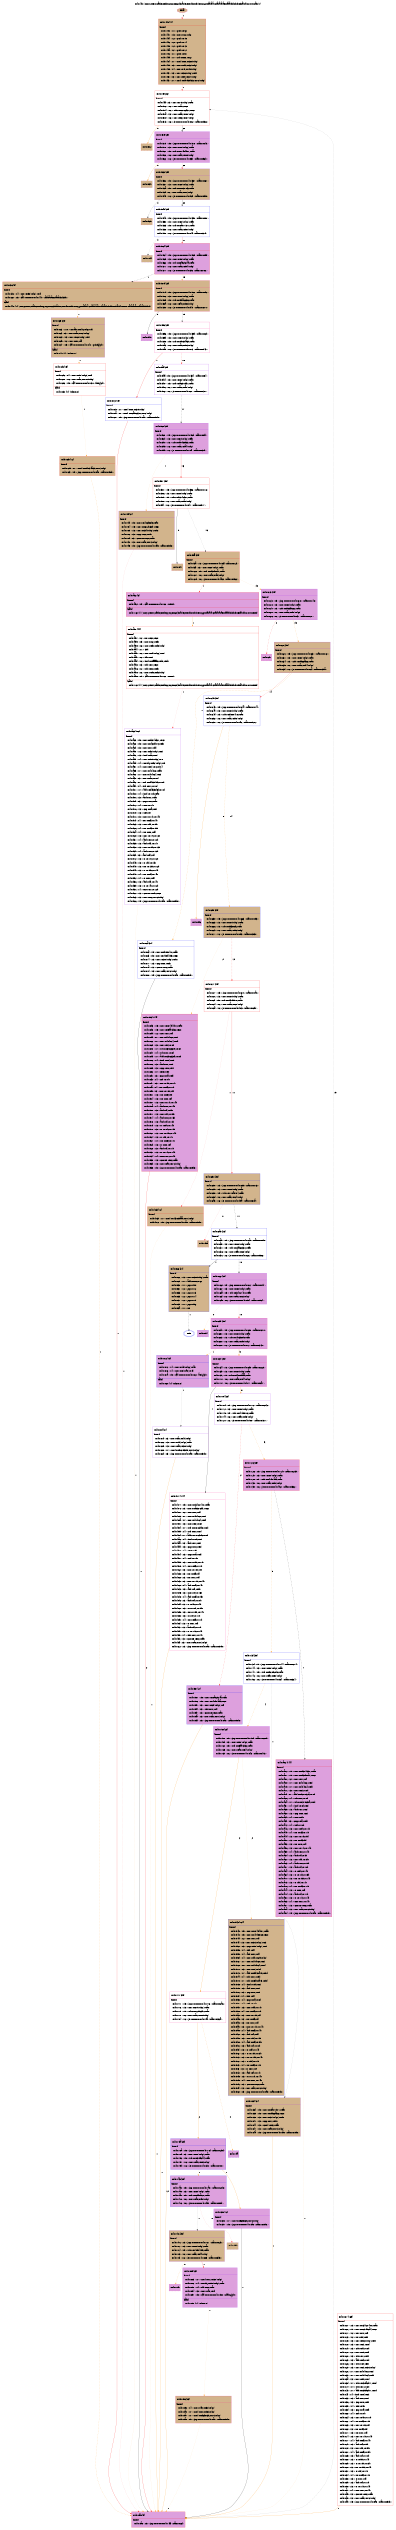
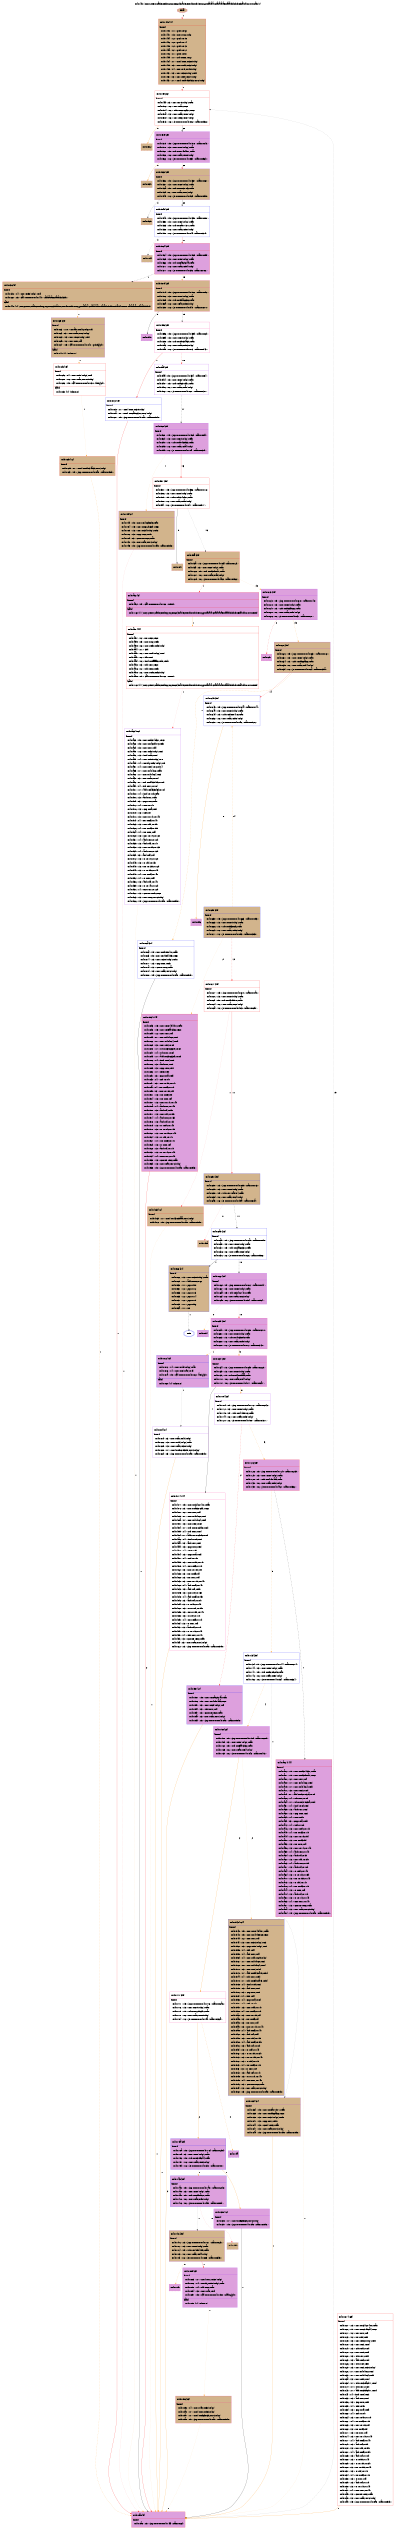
edge "0x401645 [25]" -> "0x40165e [25]": reversed
edge "0x4019e7 [27]" -> "0x401ea8 [5]": label " 12" -> " 2"
